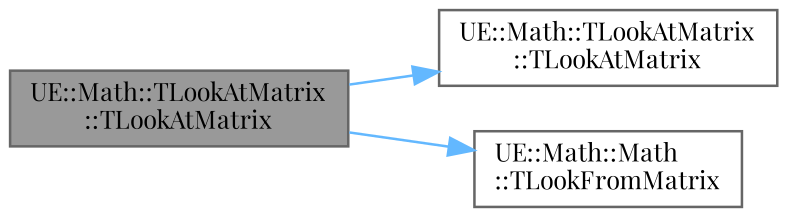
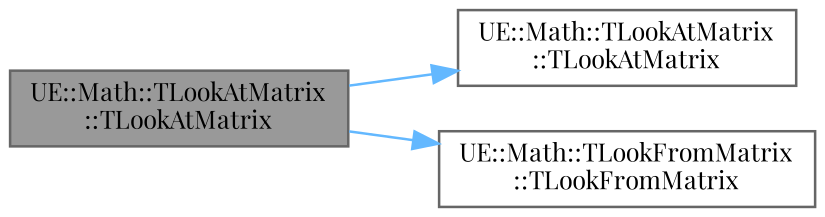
node "UE::Math::Math ::TLookFromMatrix": label "UE::Math::Math ::TLookFromMatrix" -> "UE::Math::TLookFromMatrix ::TLookFromMatrix"
